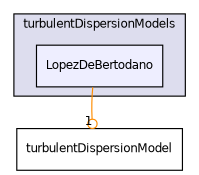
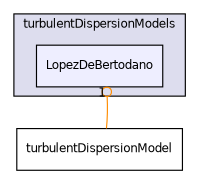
edge "LopezDeBertodano" -> "turbulentDispersionModel": reversed
